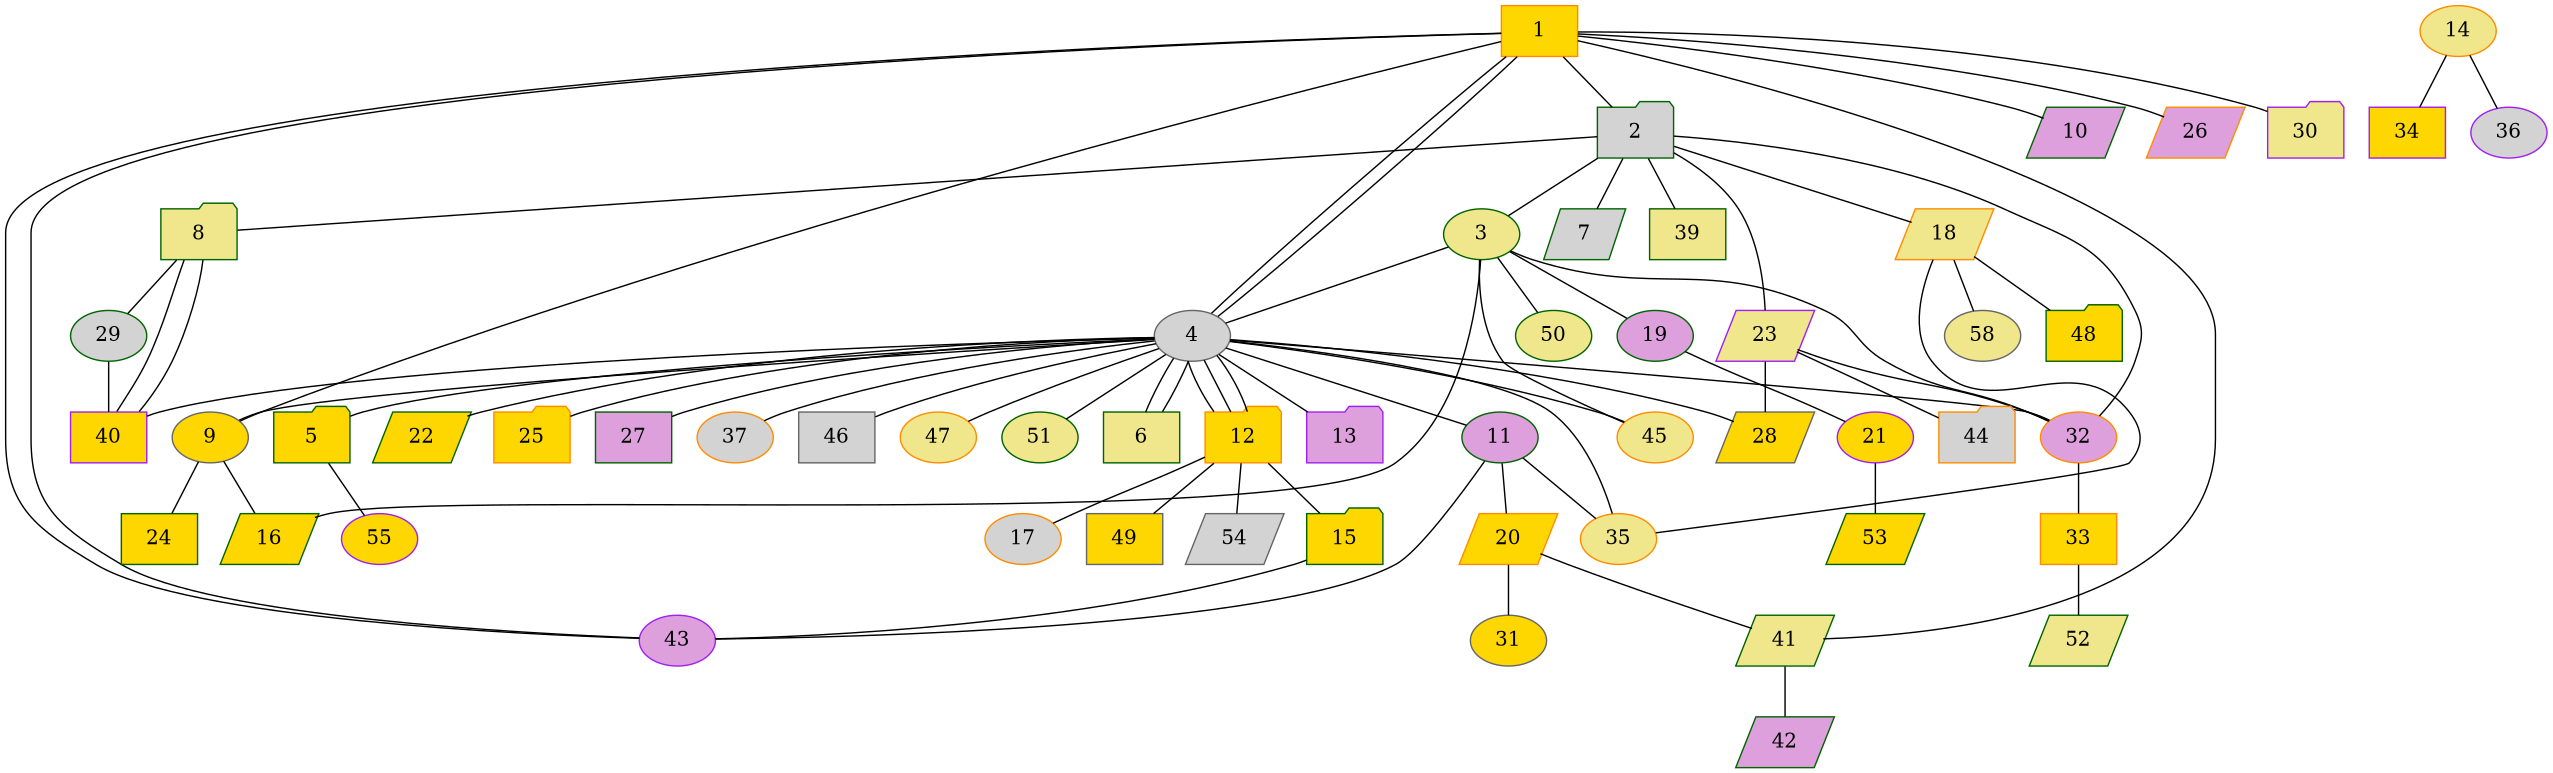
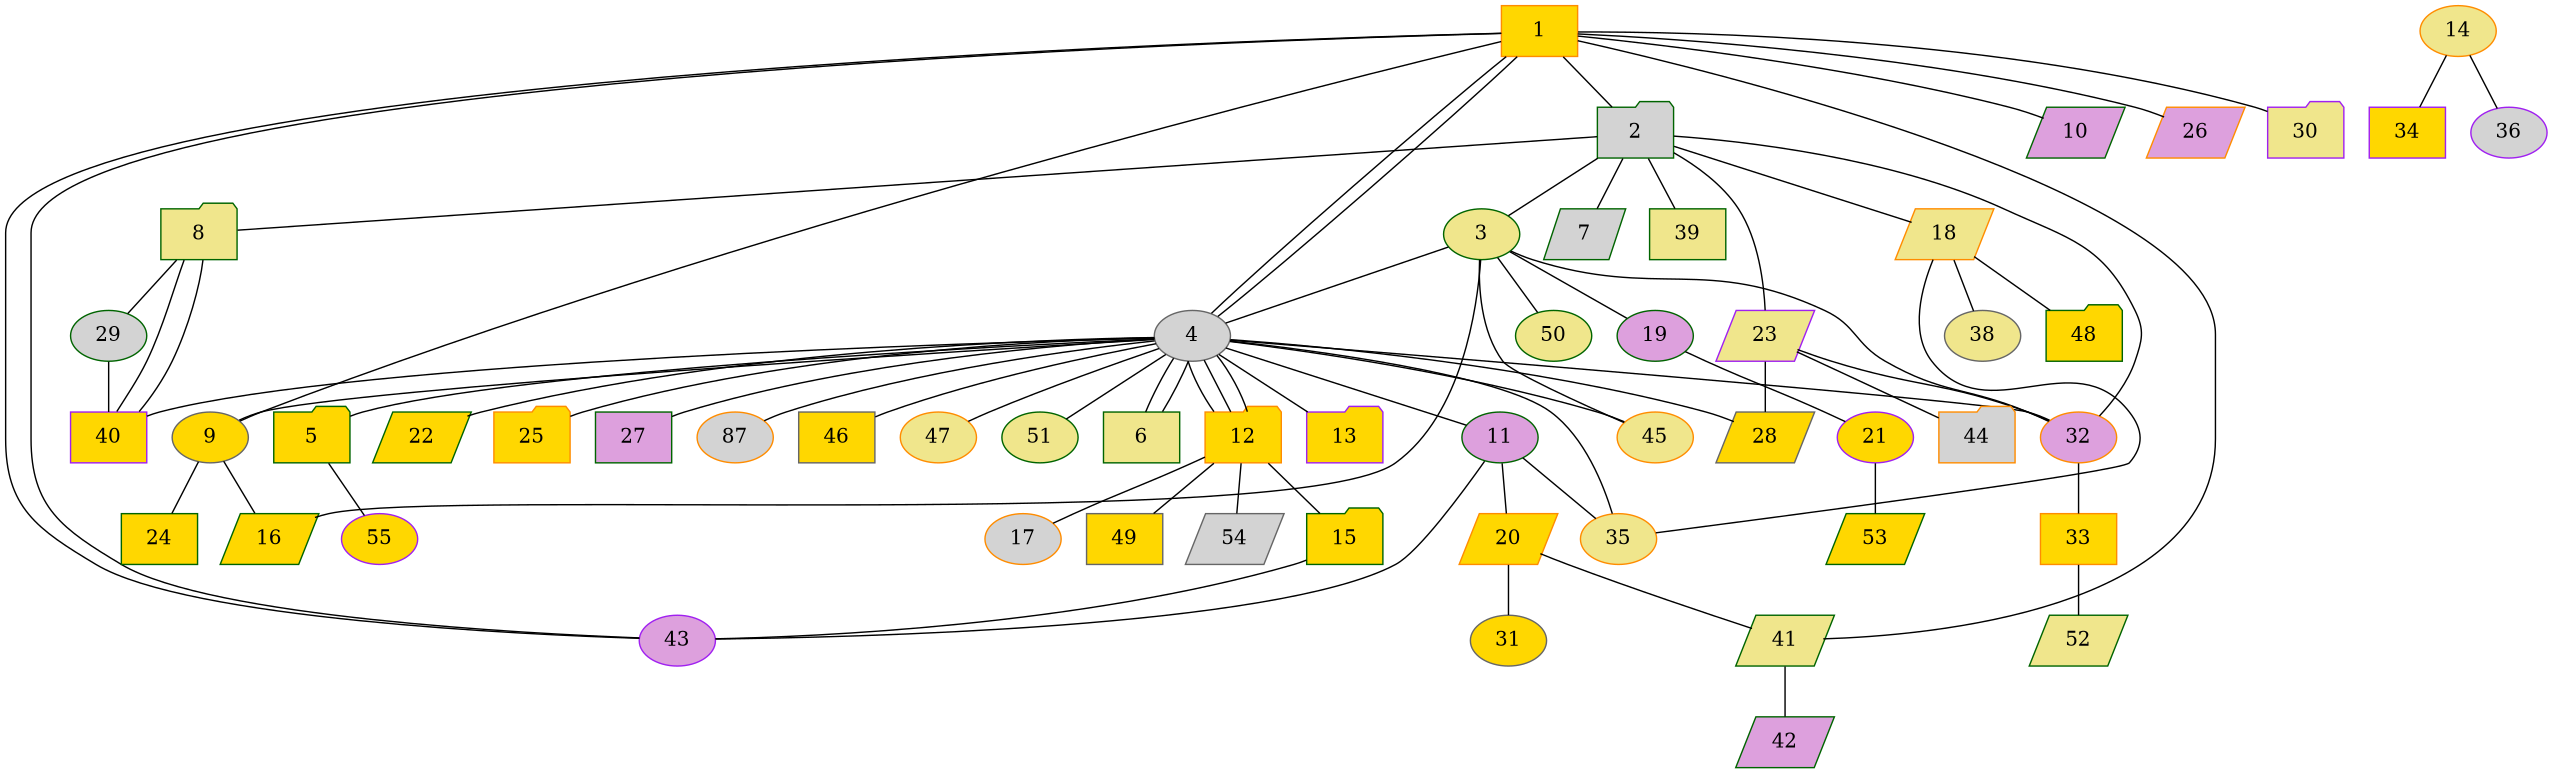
node "58": label "58" -> "38"
node "37": label "37" -> "87"
node "46": fillcolor lightgrey -> gold
node "13": fillcolor plum -> gold
